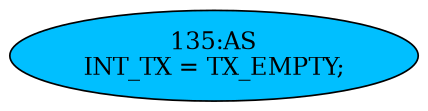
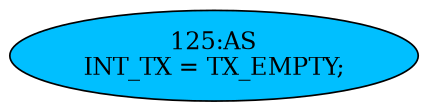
node "135:AS INT_TX = TX_EMPTY;": label "135:AS INT_TX = TX_EMPTY;" -> "125:AS INT_TX = TX_EMPTY;"
